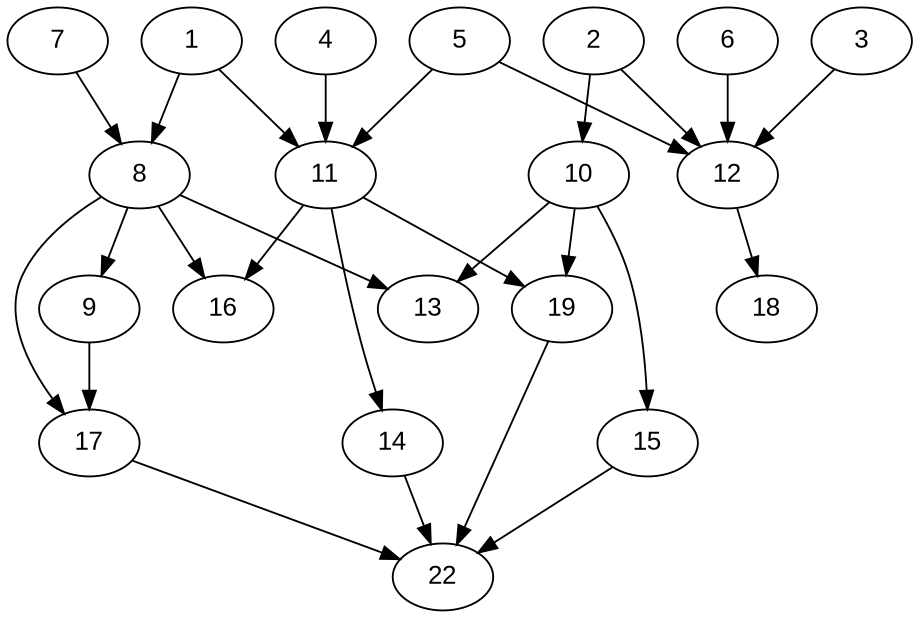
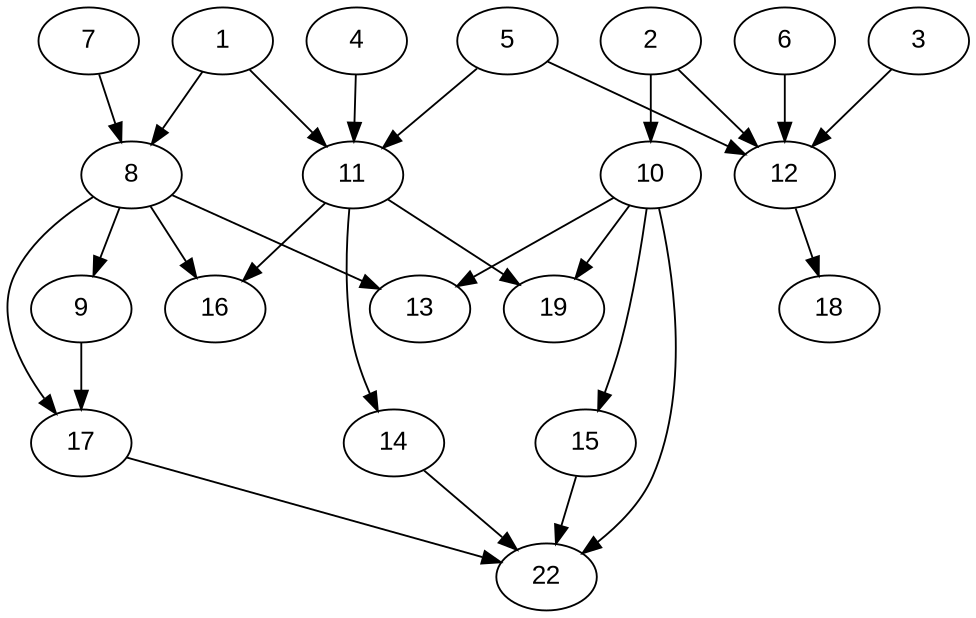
edge "19" -> "22": now "10" -> "22"
